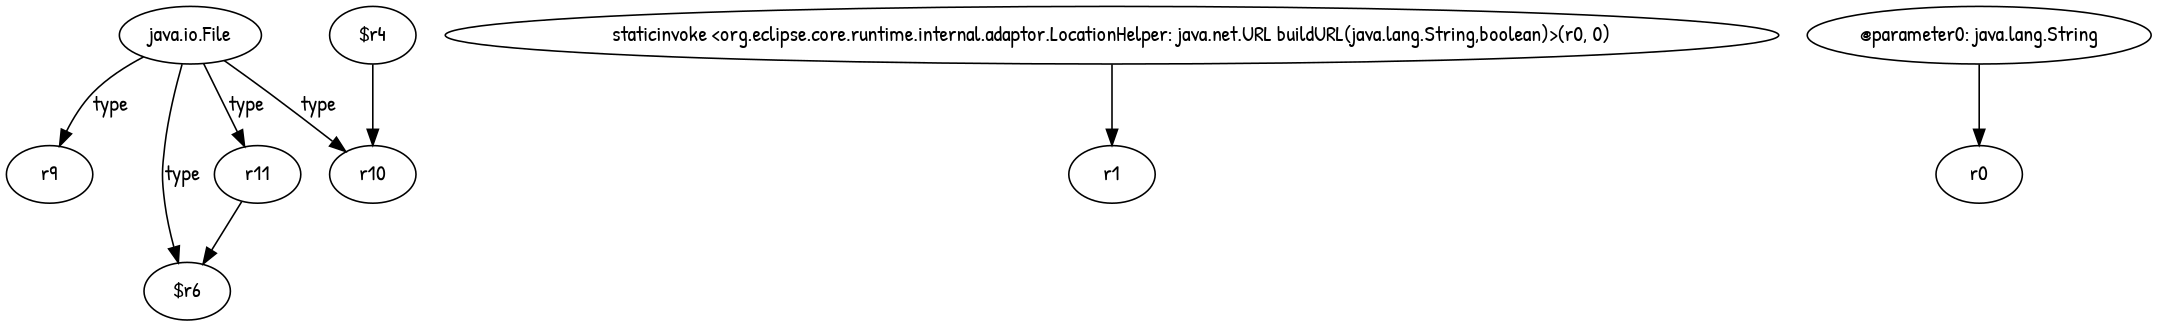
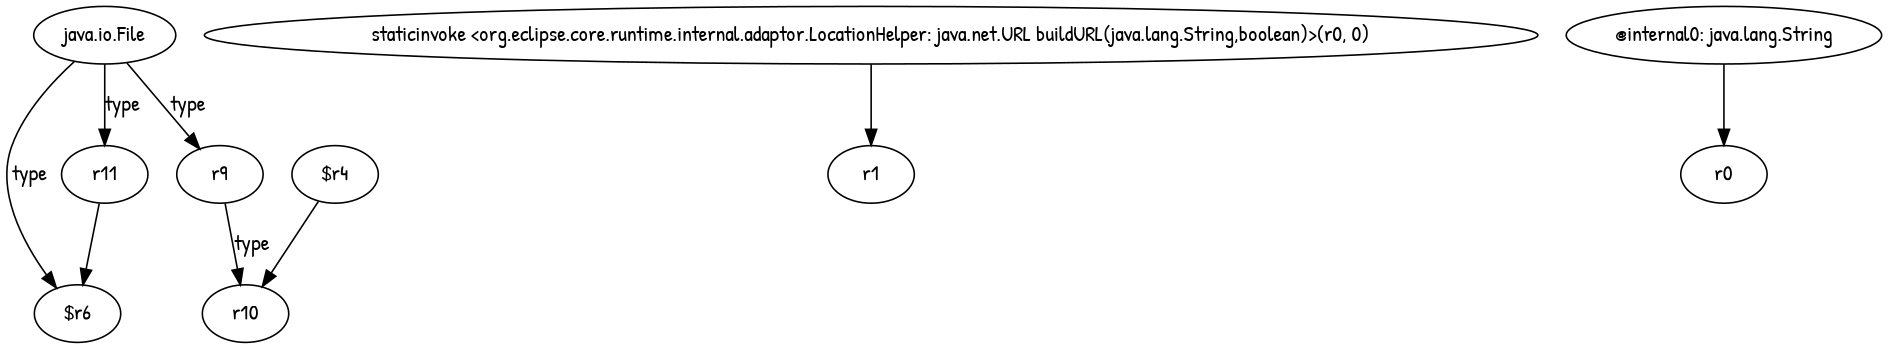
node "@parameter0: java.lang.String": label "@parameter0: java.lang.String" -> "@internal0: java.lang.String"
edge "java.io.File" -> "r10": now "r9" -> "r10"
